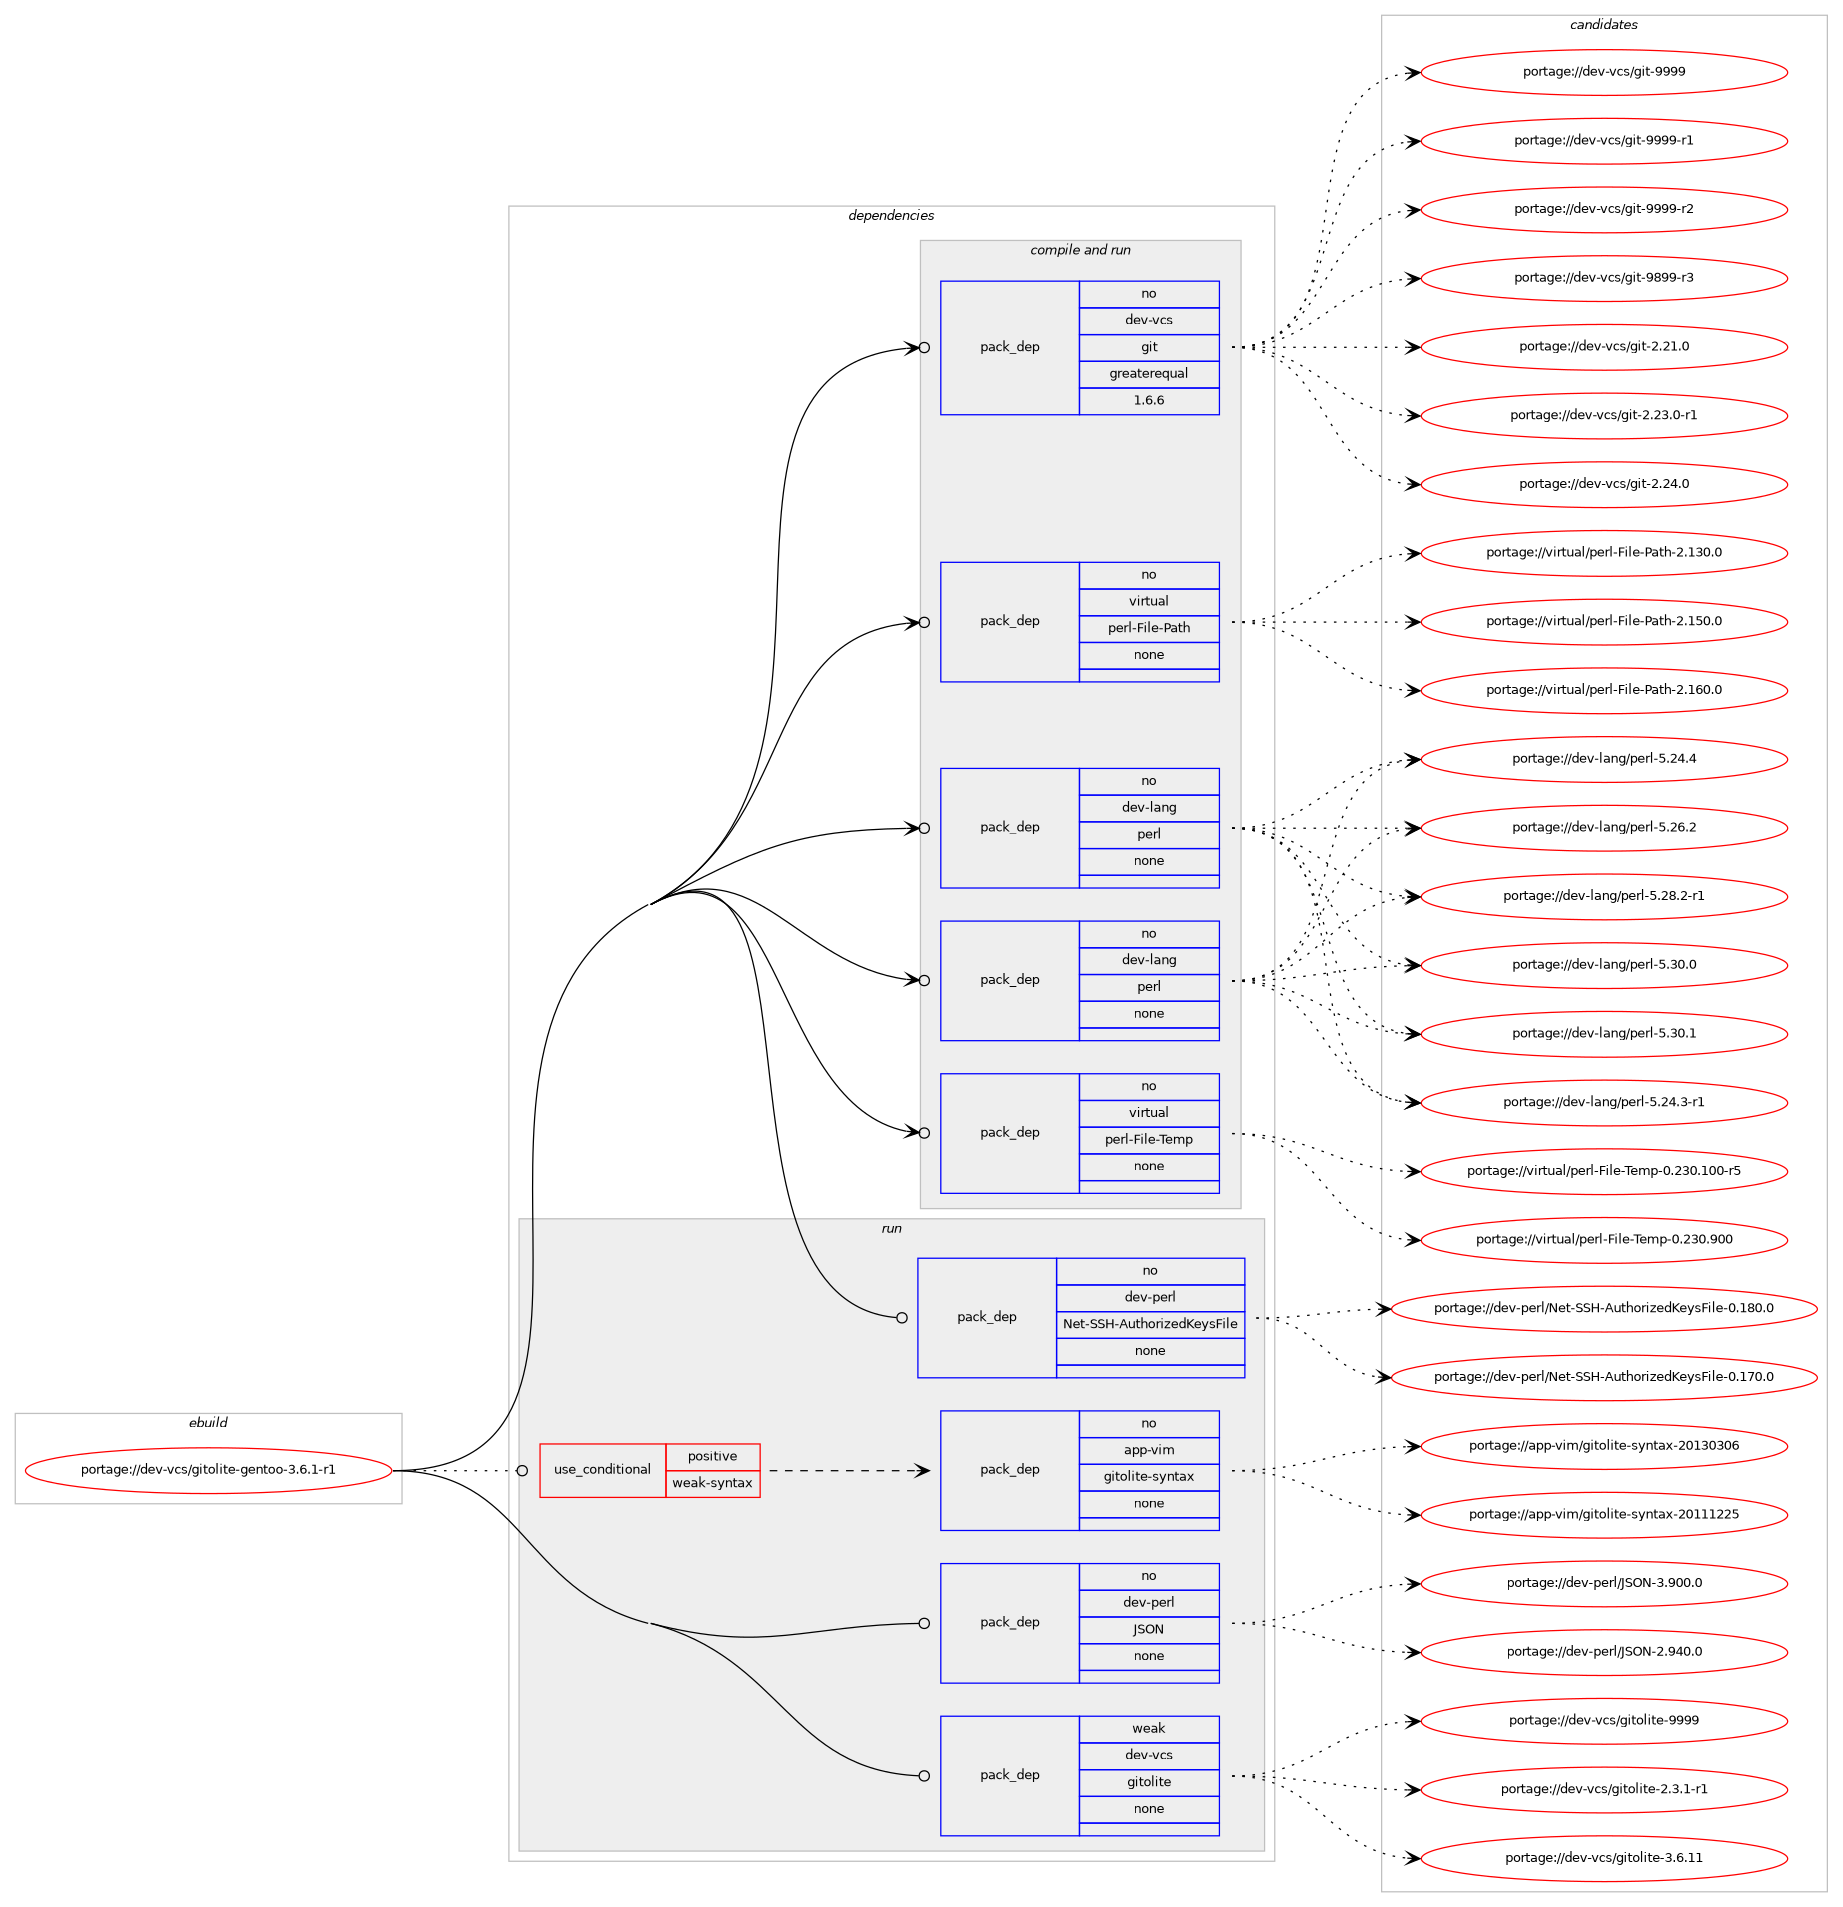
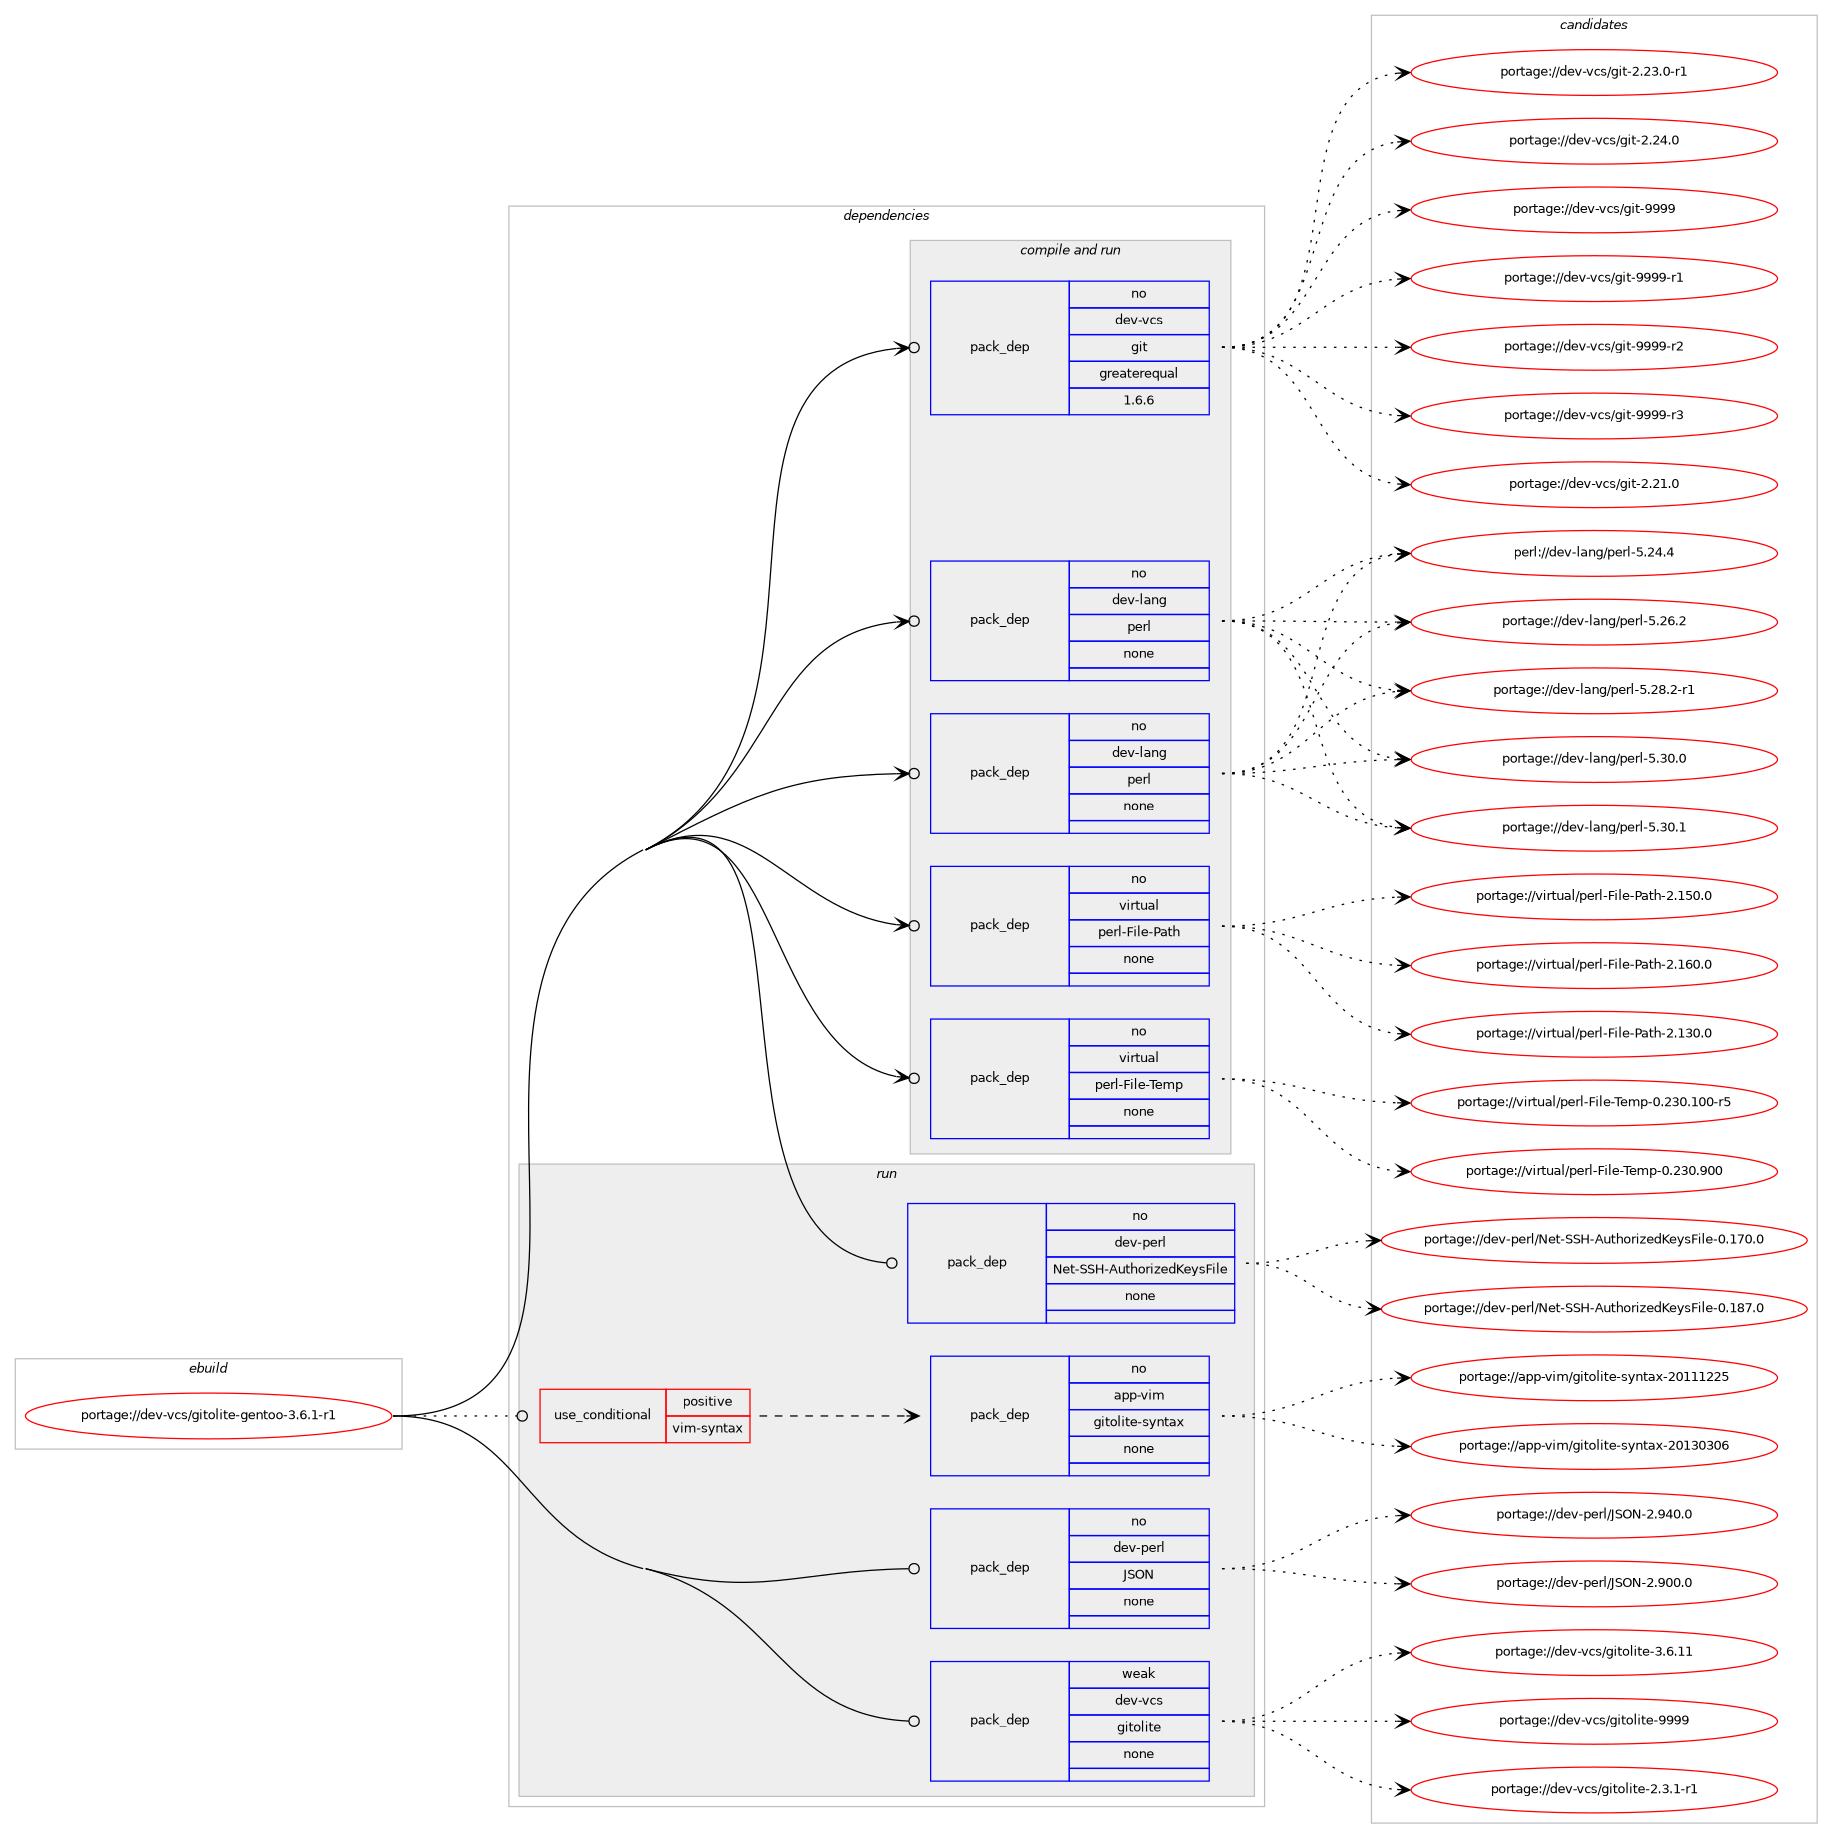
node "portage://dev-vcs/git-9899-r3": label "portage://dev-vcs/git-9899-r3" -> "portage://dev-vcs/git-9999-r3"
node "portage://dev-lang/perl-5.24.4": label "portage://dev-lang/perl-5.24.4" -> "perl://dev-lang/perl-5.24.4"
node "portage://dev-lang/perl-5.24.3-r1": removed
node "portage://dev-perl/Net-SSH-AuthorizedKeysFile-0.180.0": label "portage://dev-perl/Net-SSH-AuthorizedKeysFile-0.180.0" -> "portage://dev-perl/Net-SSH-AuthorizedKeysFile-0.187.0"
node "use_conditional": text "weak-syntax" -> "vim-syntax"
node "portage://dev-perl/JSON-3.900.0": label "portage://dev-perl/JSON-3.900.0" -> "portage://dev-perl/JSON-2.900.0"
